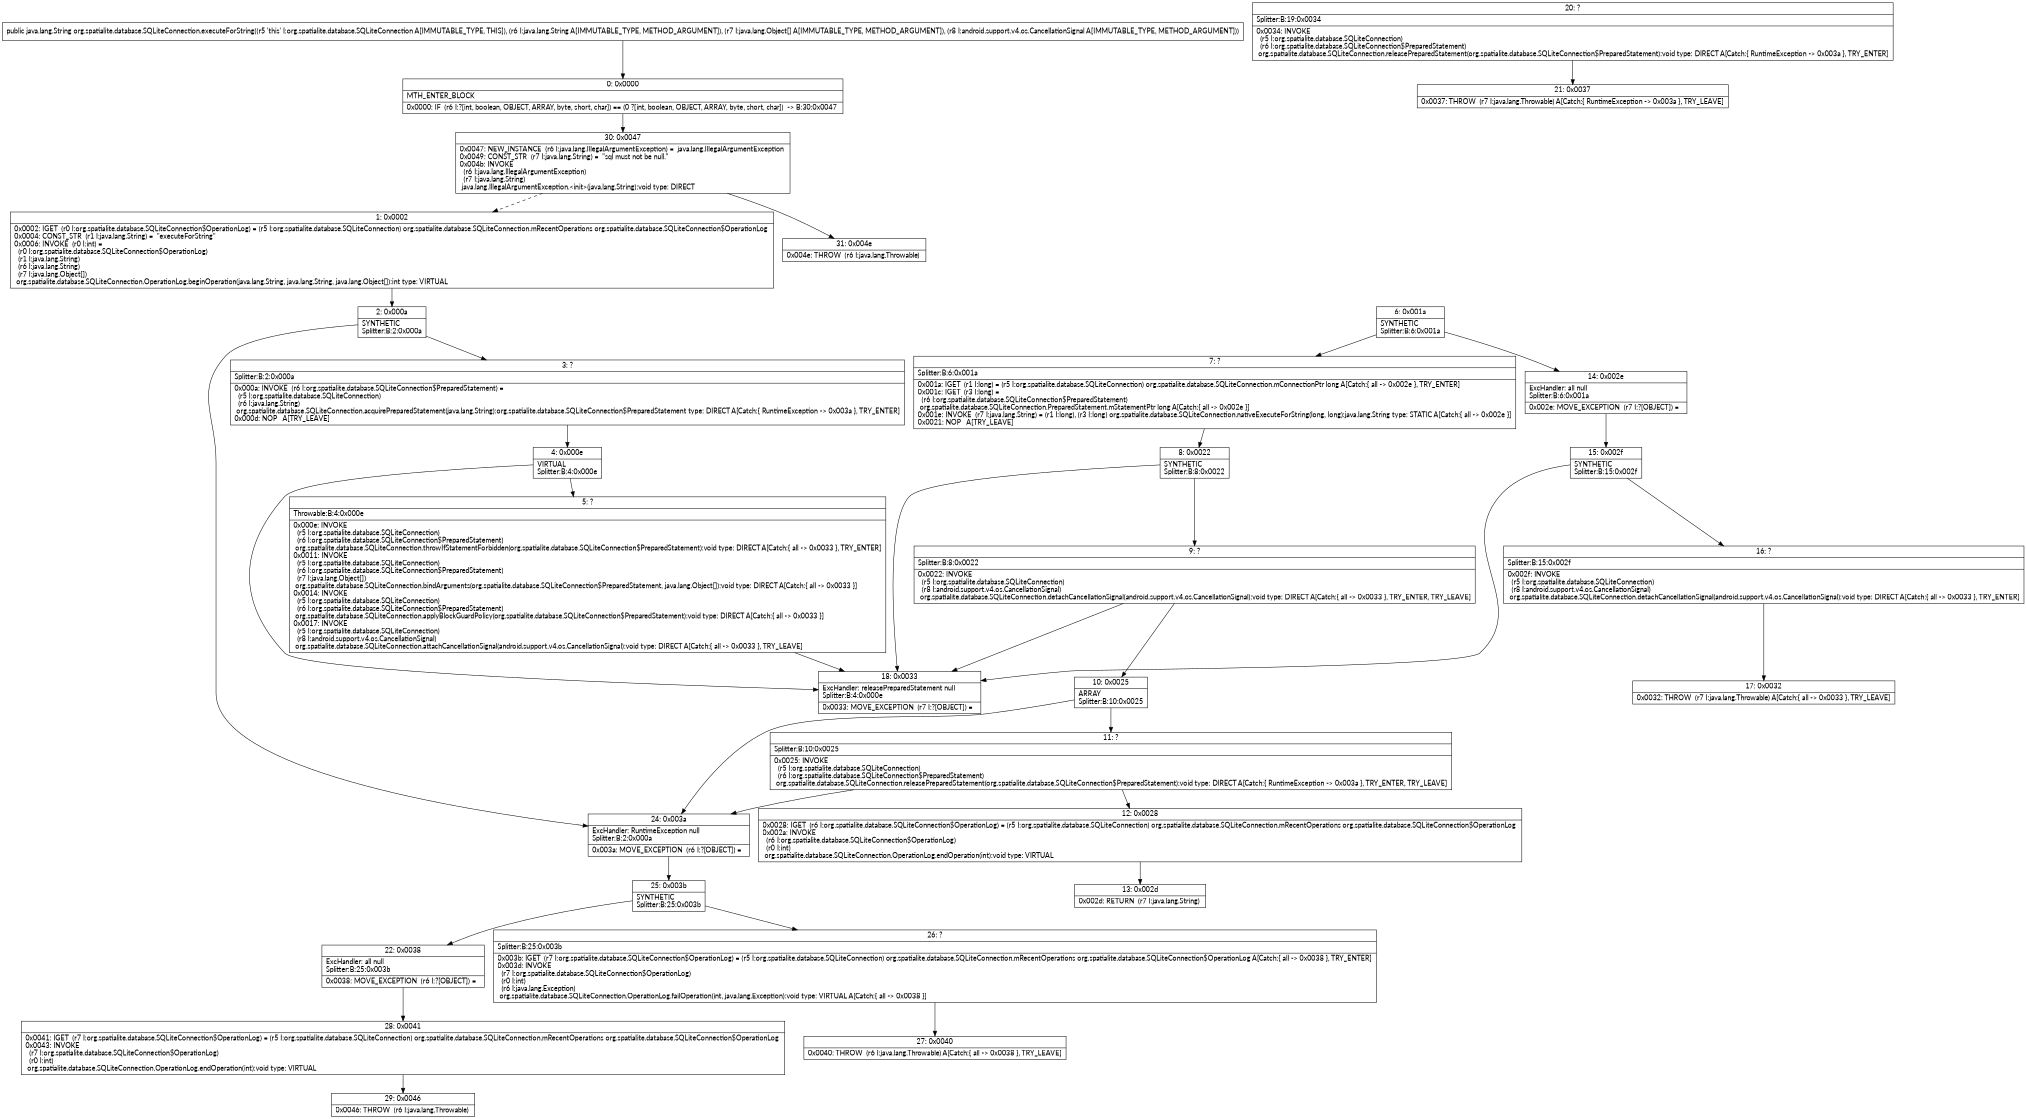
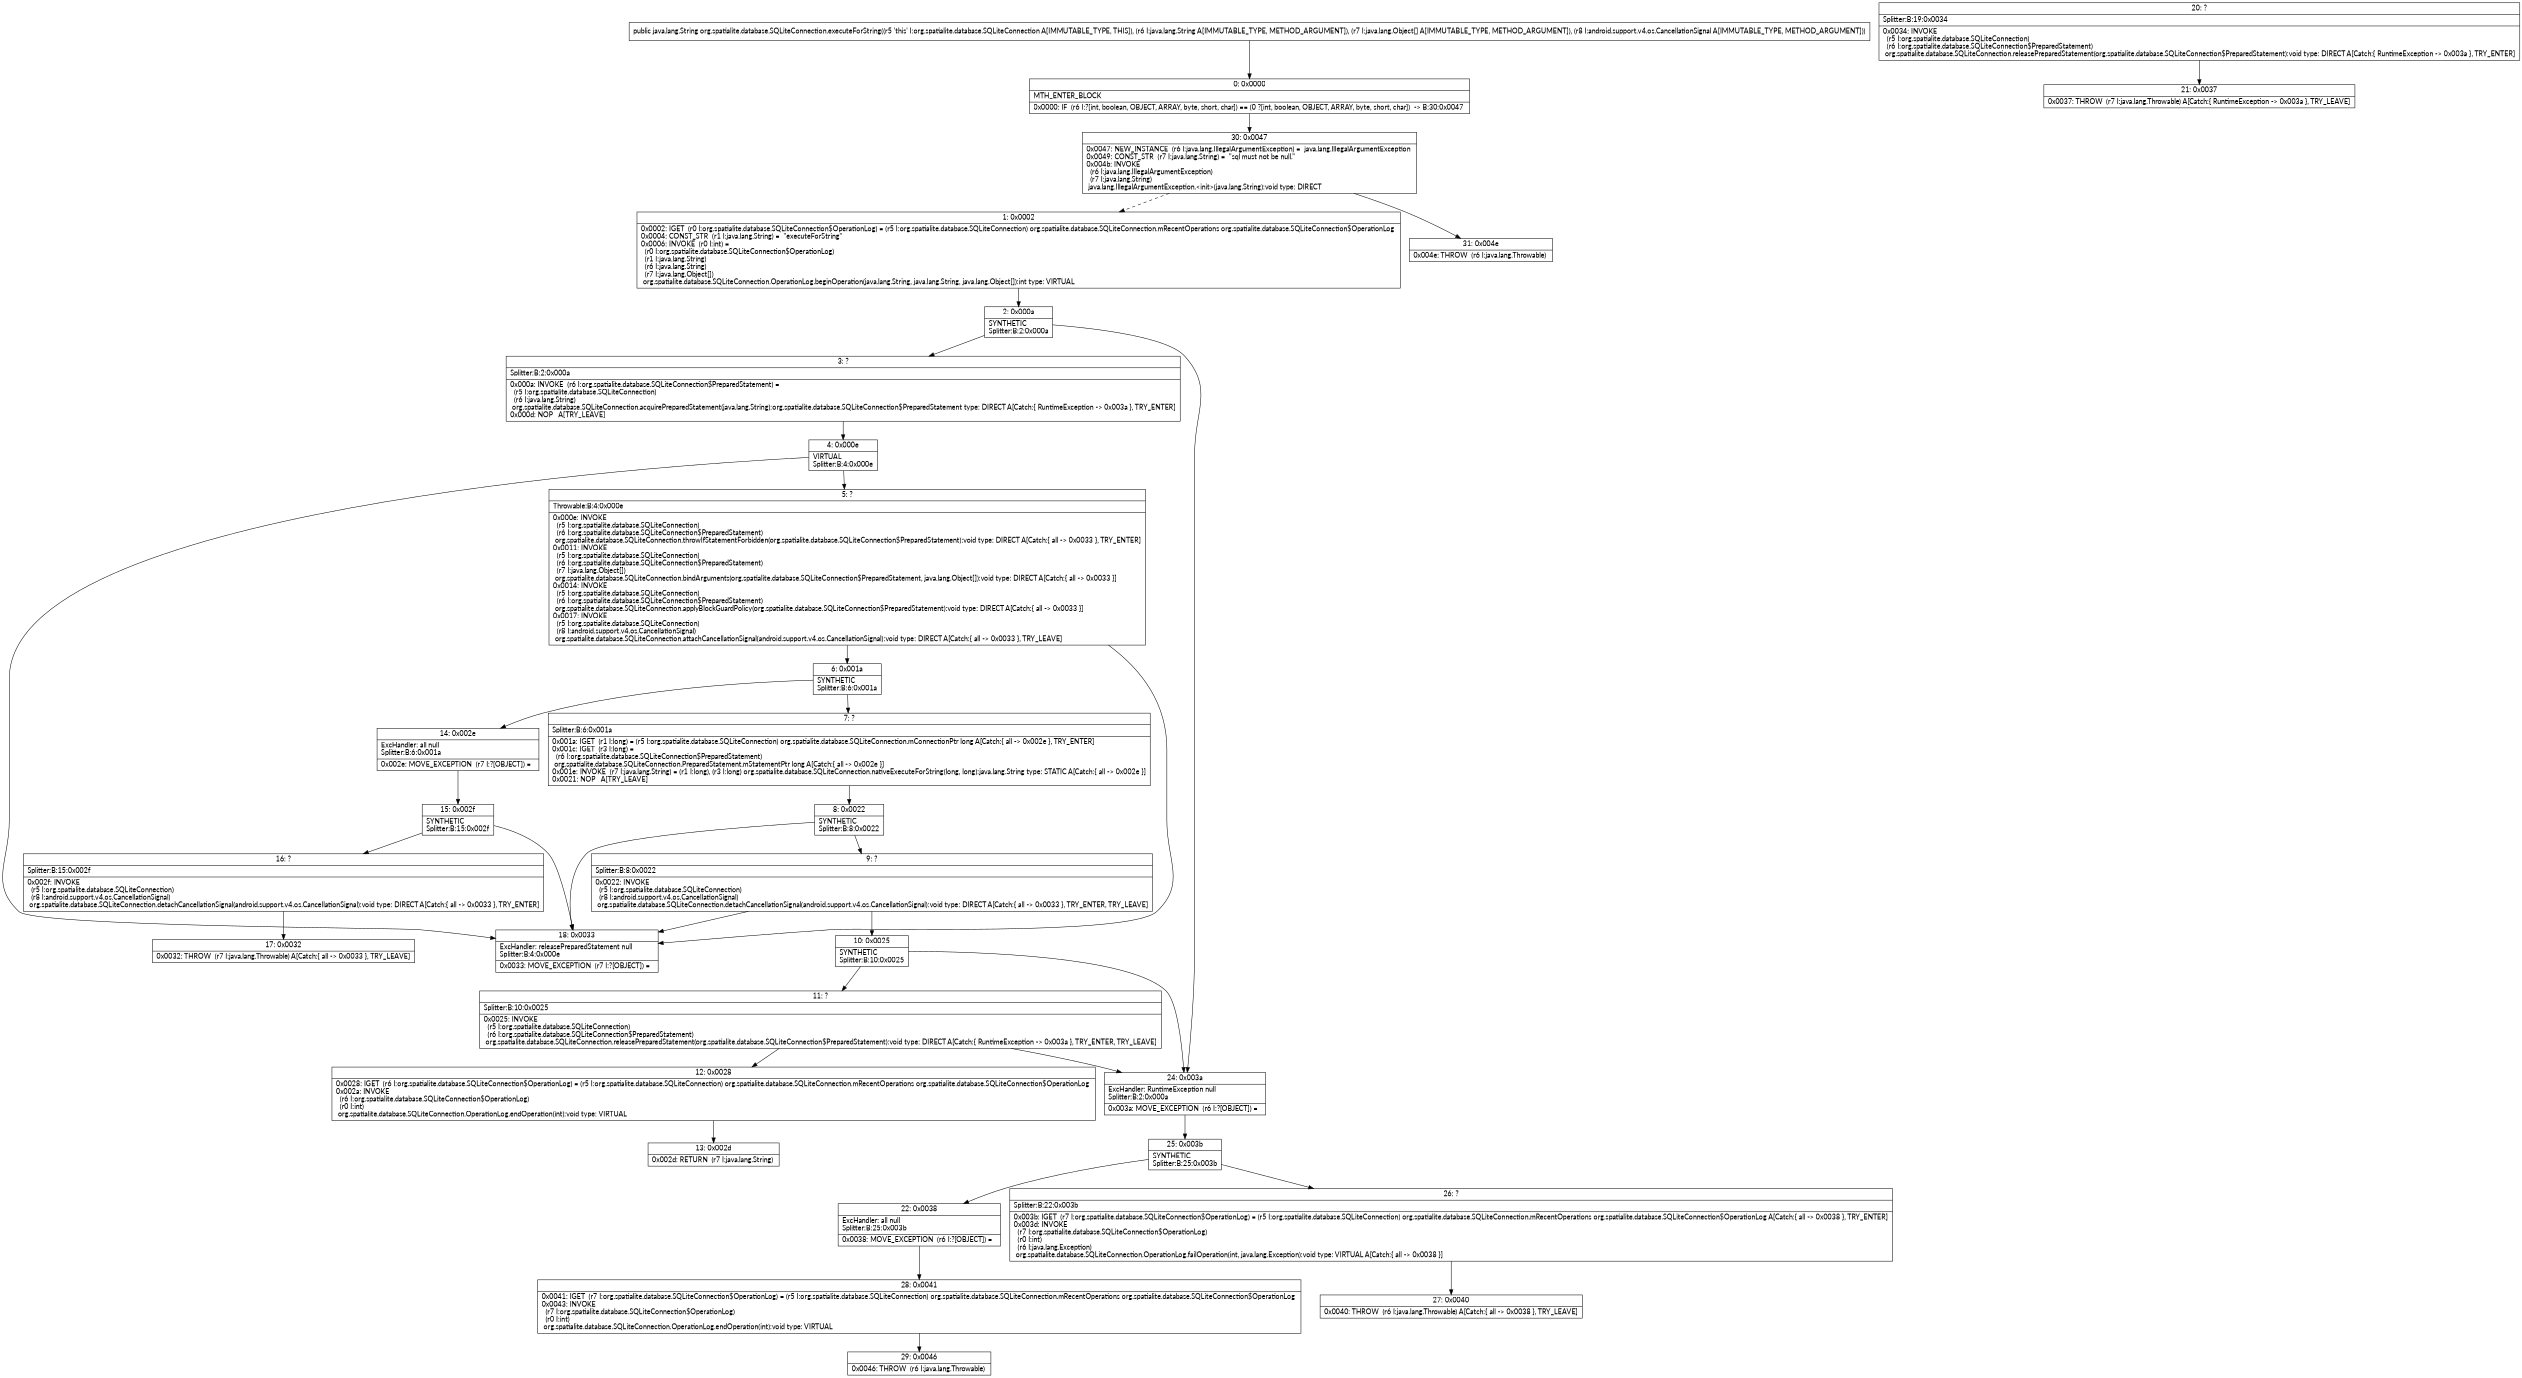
edge "5: ?" -> "6: 0x001a": added
node "10: 0x0025": text "ARRAY" -> "SYNTHETIC"
node "26: ?": text "Splitter:B:25:0x003b" -> "Splitter:B:22:0x003b"
